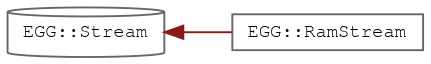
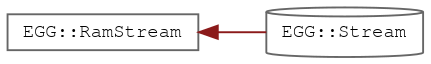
edge "EGG::RamStream" -> "EGG::Stream": reversed
